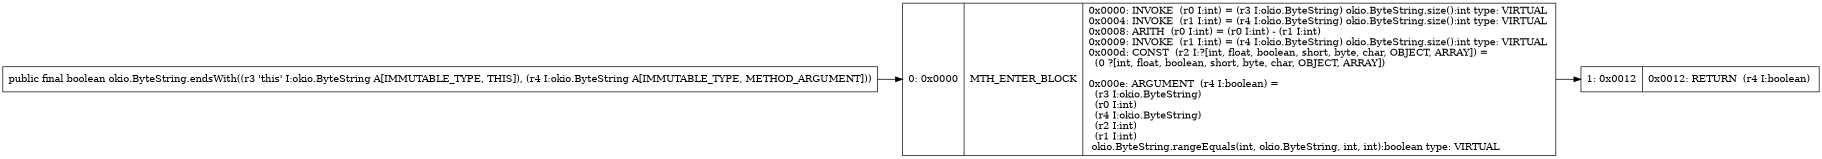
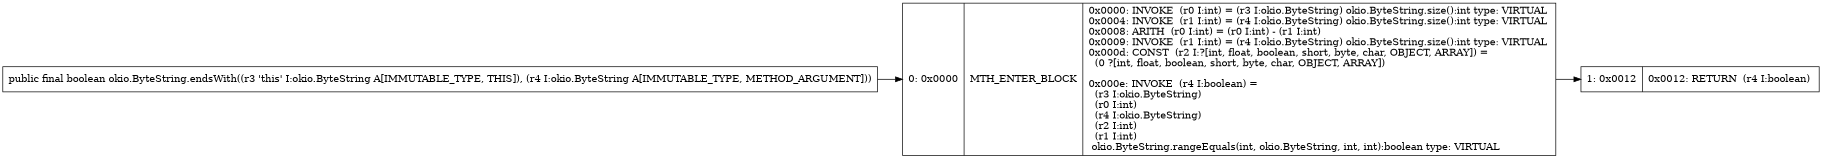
node "0: 0x0000": text "0x000e: ARGUMENT  (r4 I:boolean) =" -> "0x000e: INVOKE  (r4 I:boolean) ="
